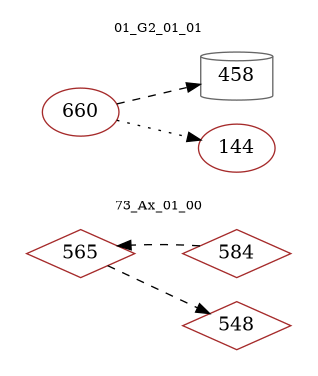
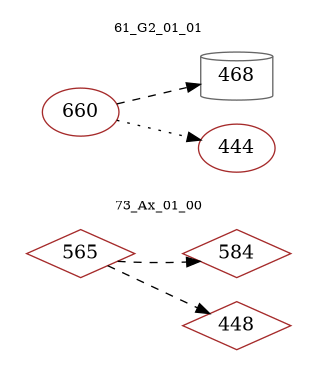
cluster "01_G2_01_01": label "01_G2_01_01" -> "61_G2_01_01"
node "458": label "458" -> "468"
node "144": label "144" -> "444"
edge "584" -> "565": reversed
node "548": label "548" -> "448"
